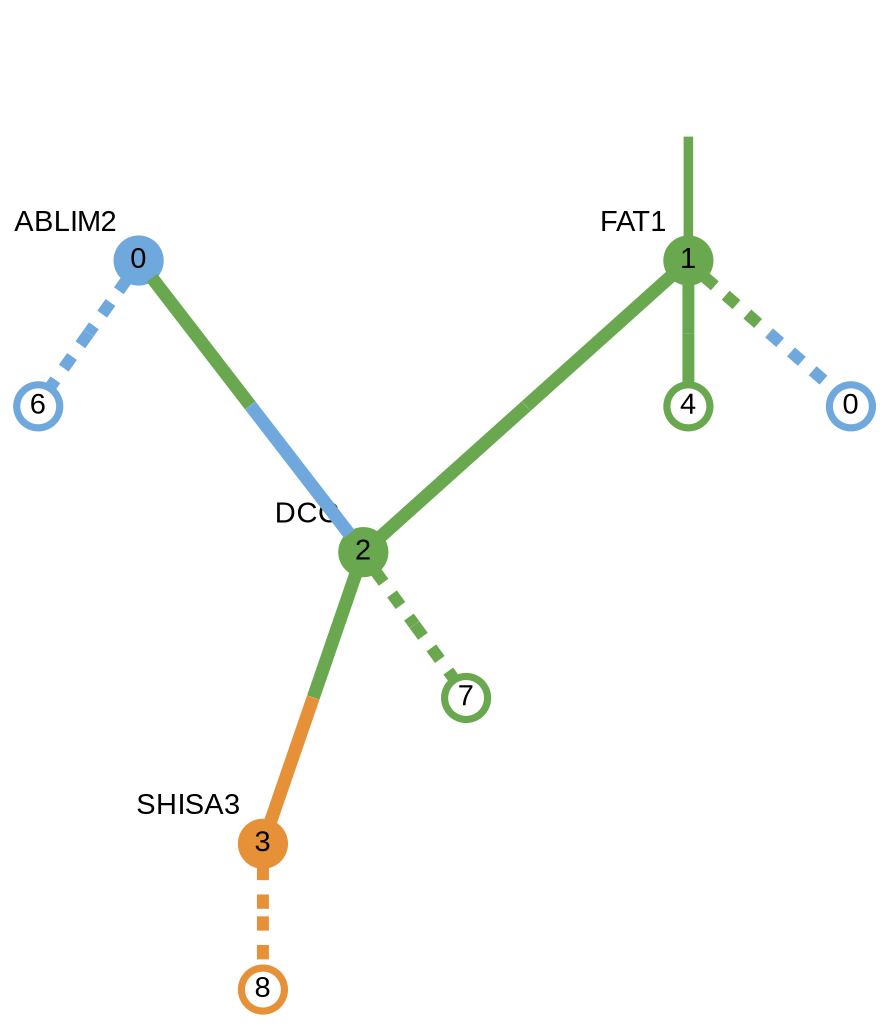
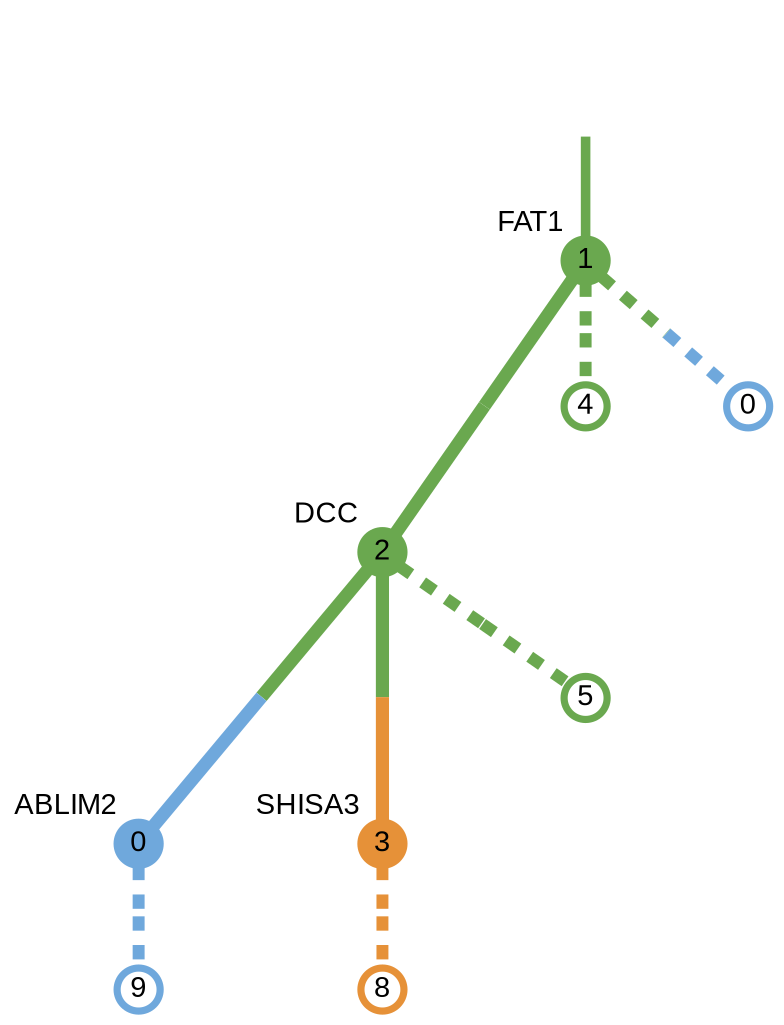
edge "1 FAT1" -> "4": style solid -> dashed
node "6": label "6" -> "9"
edge "0 ABLIM2" -> "2 DCC": reversed
node "7": label "7" -> "5"
